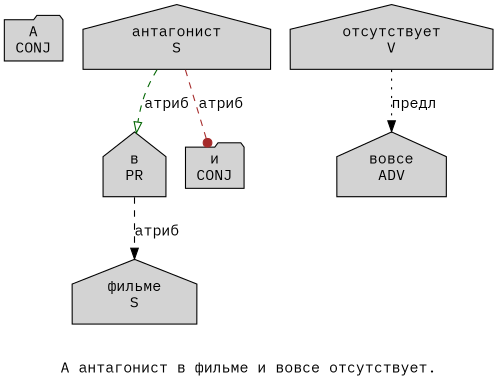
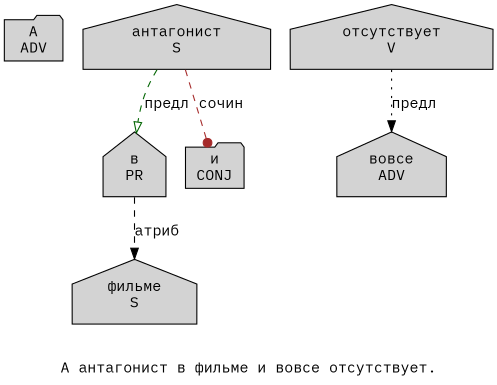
node "А CONJ": label "А CONJ" -> "А ADV"
edge "антагонист S" -> "в PR": label "атриб" -> "предл"
edge "антагонист S" -> "и CONJ": label "атриб" -> "сочин"
